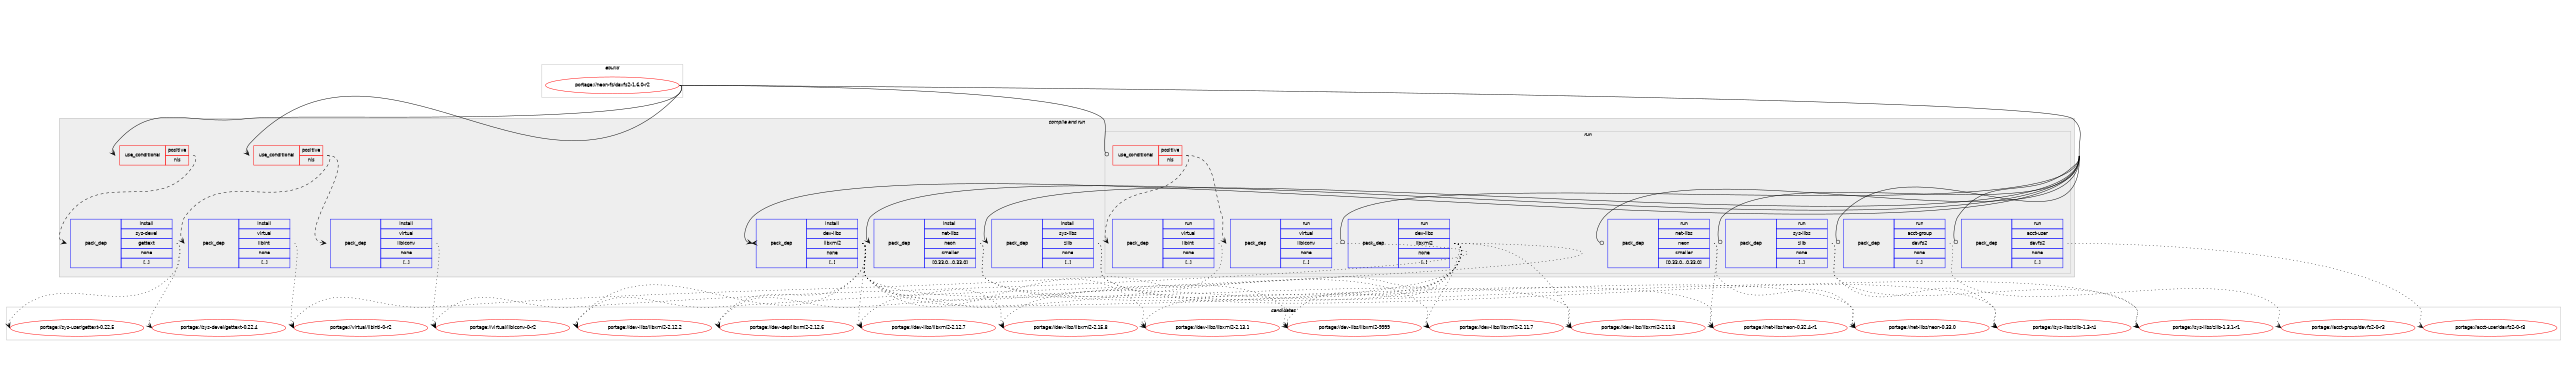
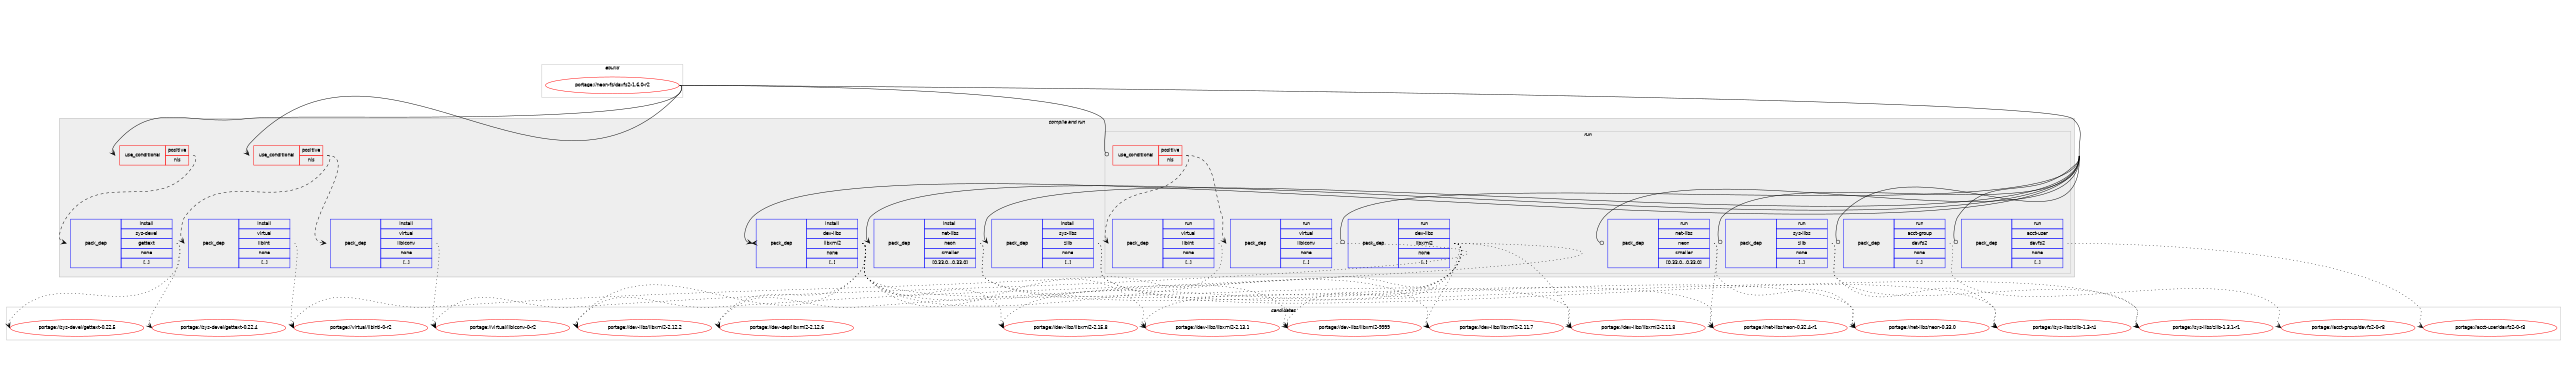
node "portage://sys-user/gettext-0.22.5": label "portage://sys-user/gettext-0.22.5" -> "portage://sys-devel/gettext-0.22.5"
node "portage://dev-libs/libxml2-2.12.7": removed
node "portage://acct-group/davfs2-0-r3": label "portage://acct-group/davfs2-0-r3" -> "portage://acct-group/davfs2-0-r8"
